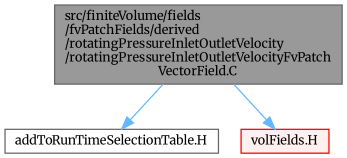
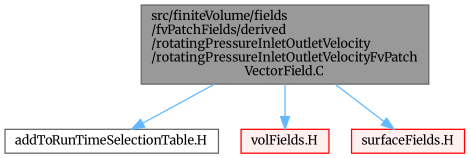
node "surfaceFields.H": added
